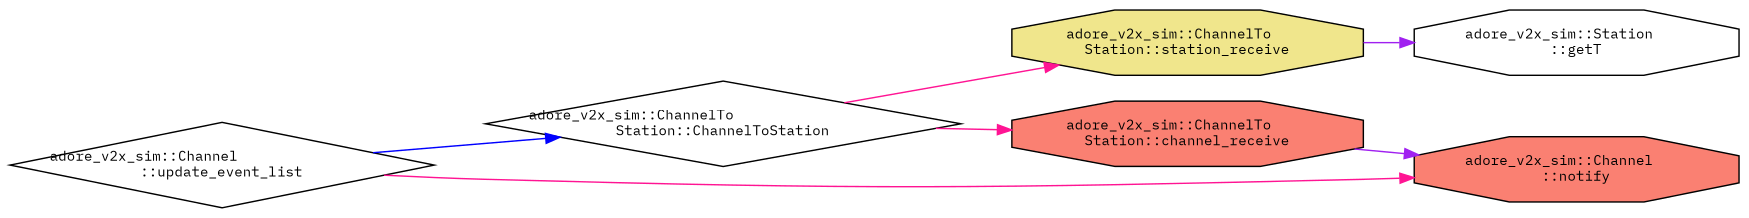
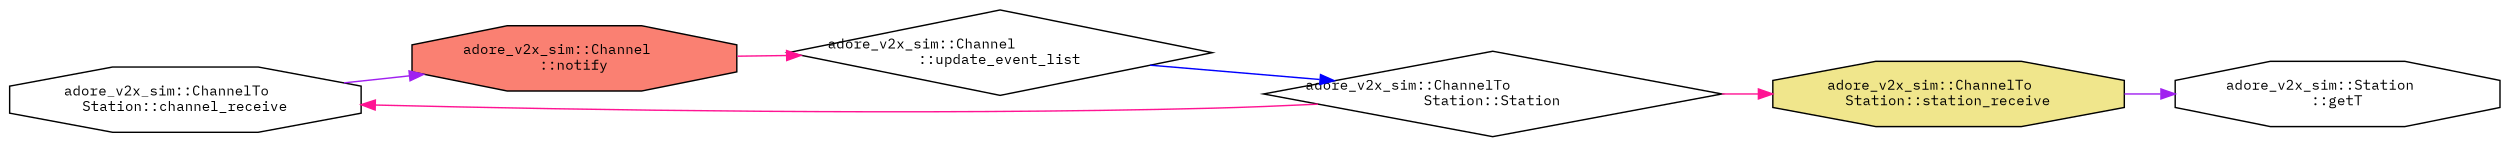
node "adore_v2x_sim::ChannelTo Station::ChannelToStation": label "adore_v2x_sim::ChannelTo Station::ChannelToStation" -> "adore_v2x_sim::ChannelTo Station::Station"
node "adore_v2x_sim::ChannelTo Station::channel_receive": fillcolor salmon -> white
edge "adore_v2x_sim::Channel ::update_event_list" -> "adore_v2x_sim::Channel ::notify": reversed
